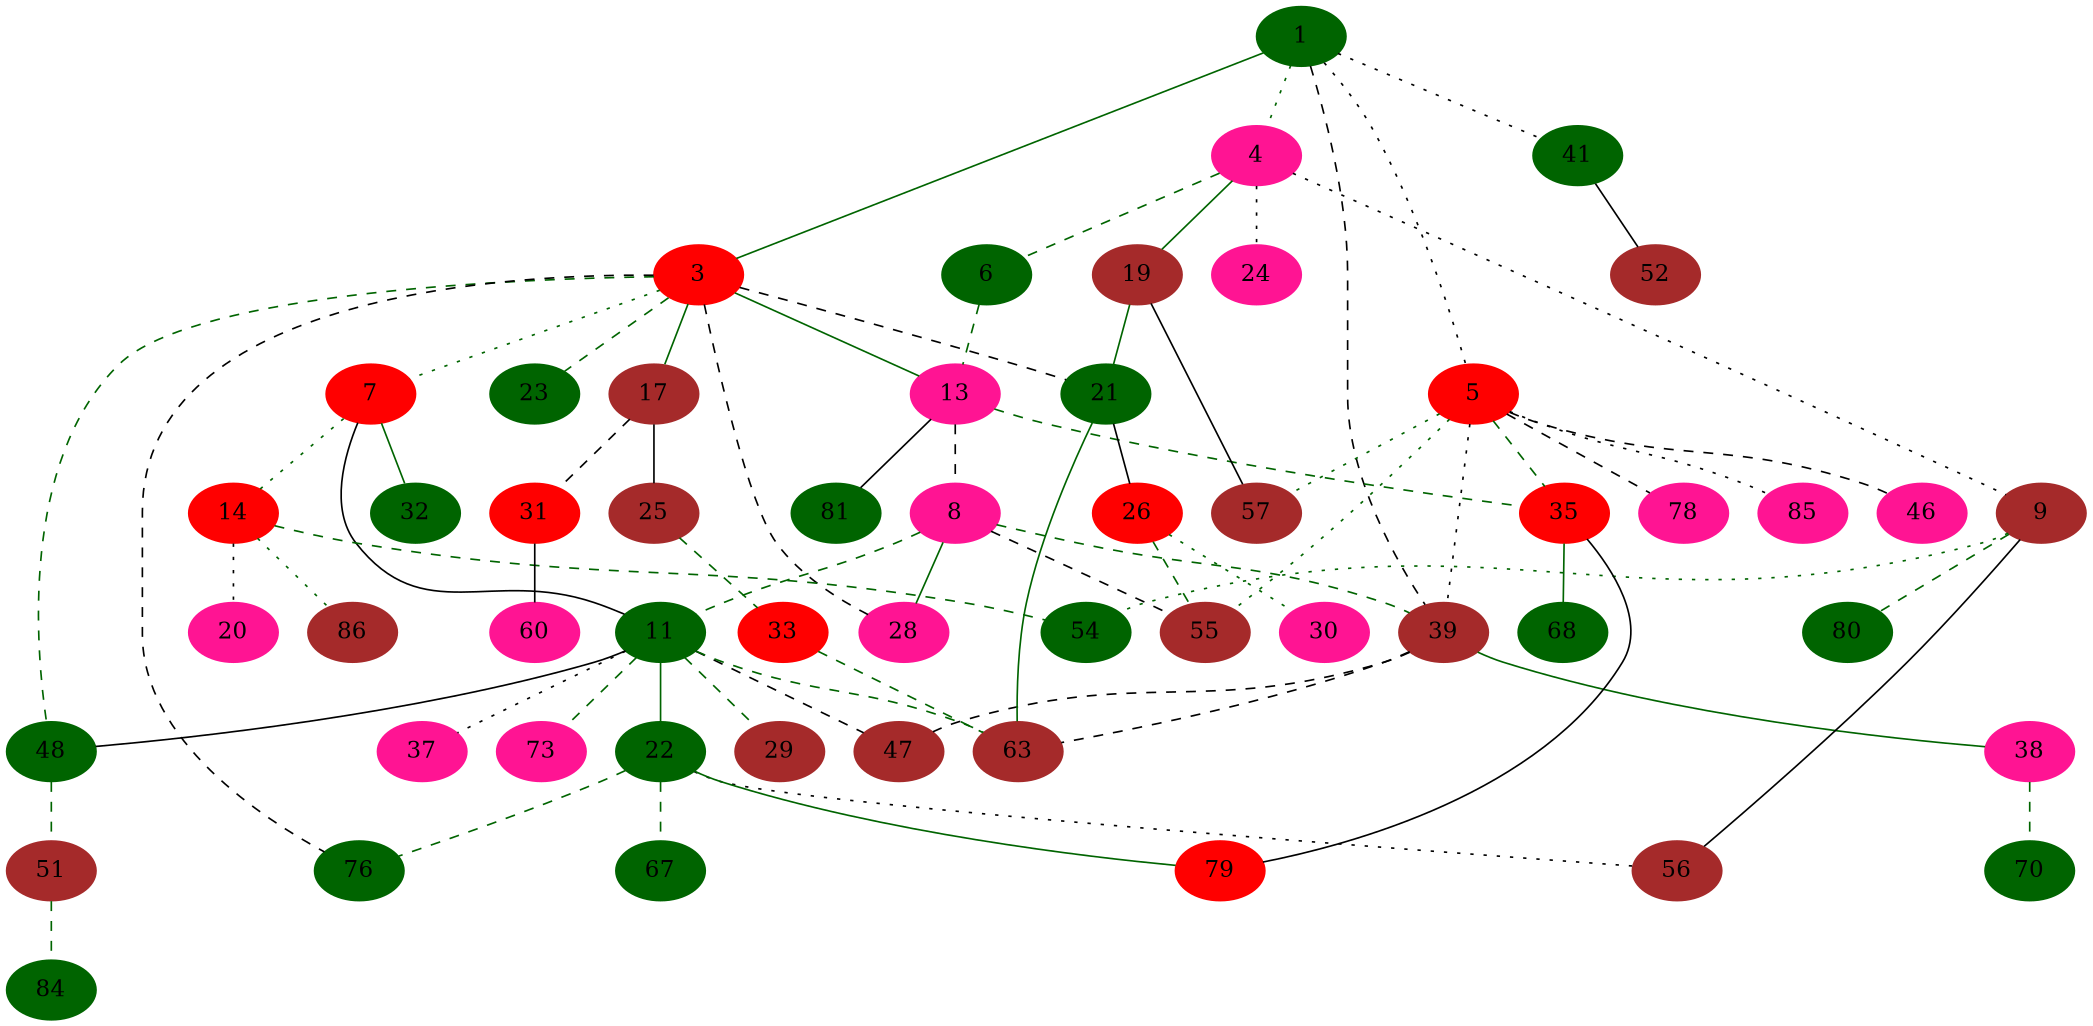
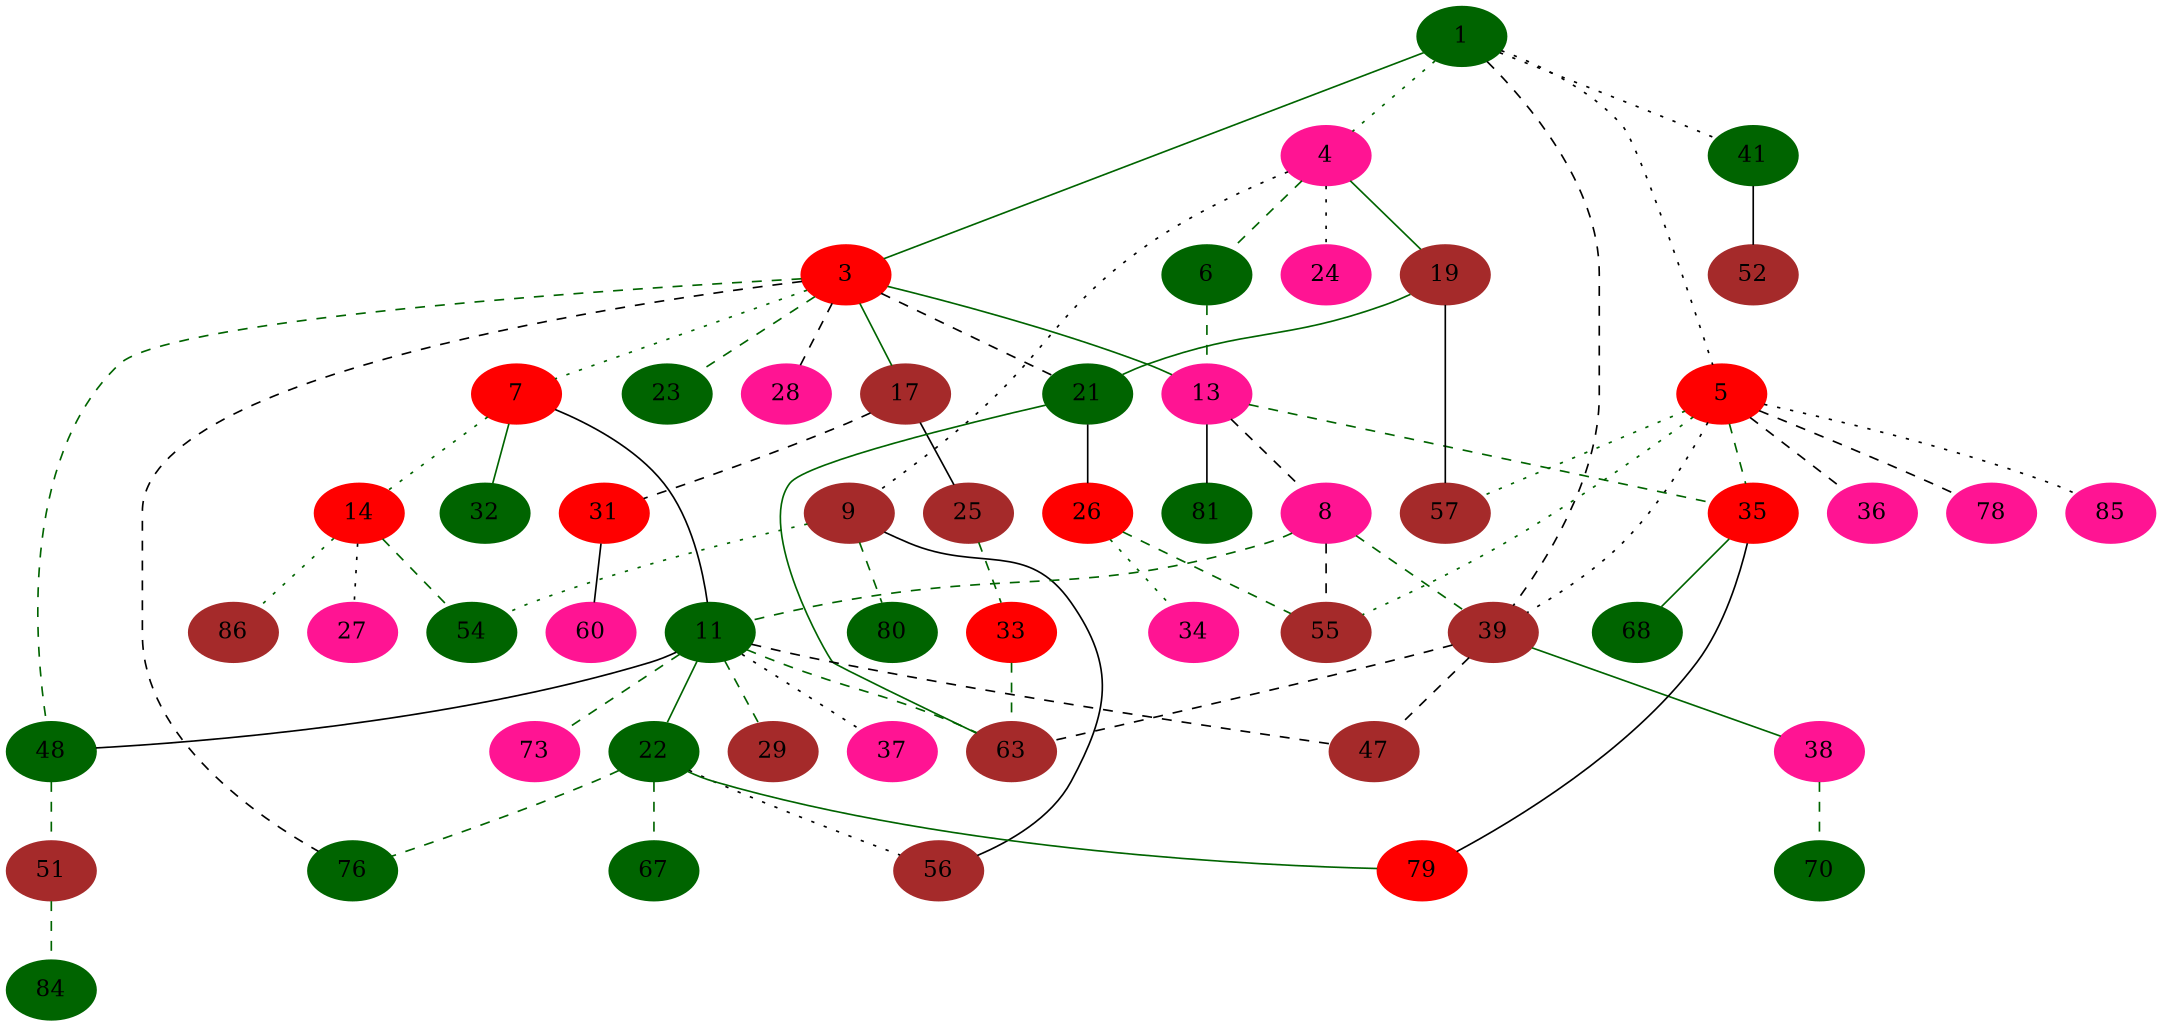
node "46": label "46" -> "36"
edge "8" -- "28": removed
node "20": label "20" -> "27"
node "30": label "30" -> "34"
